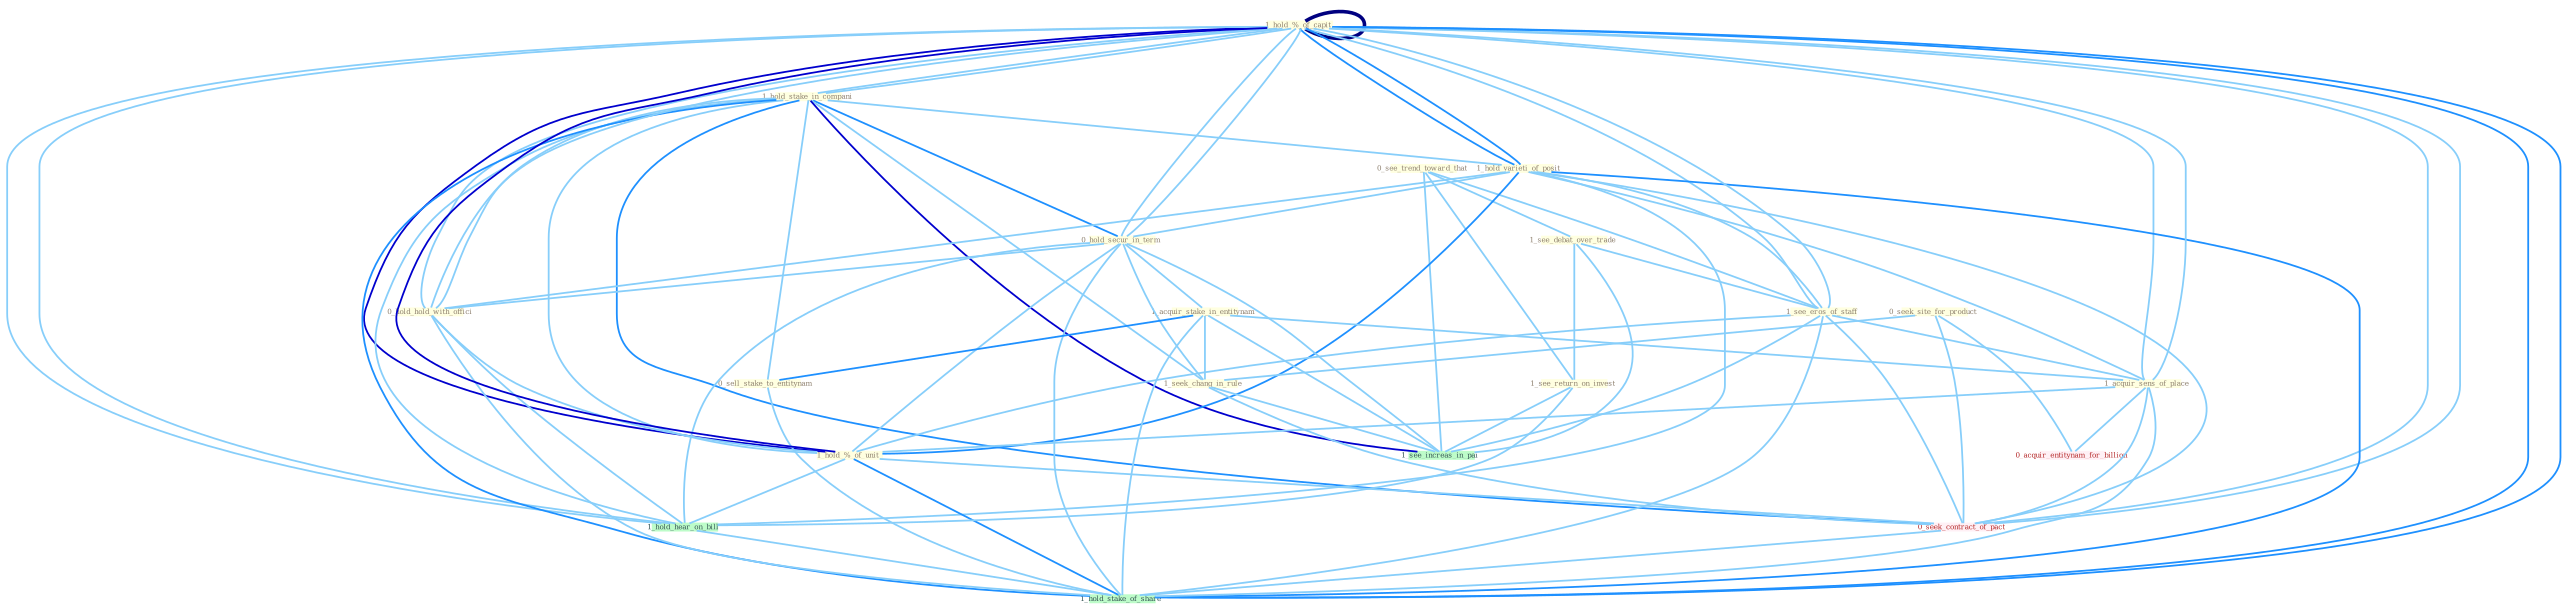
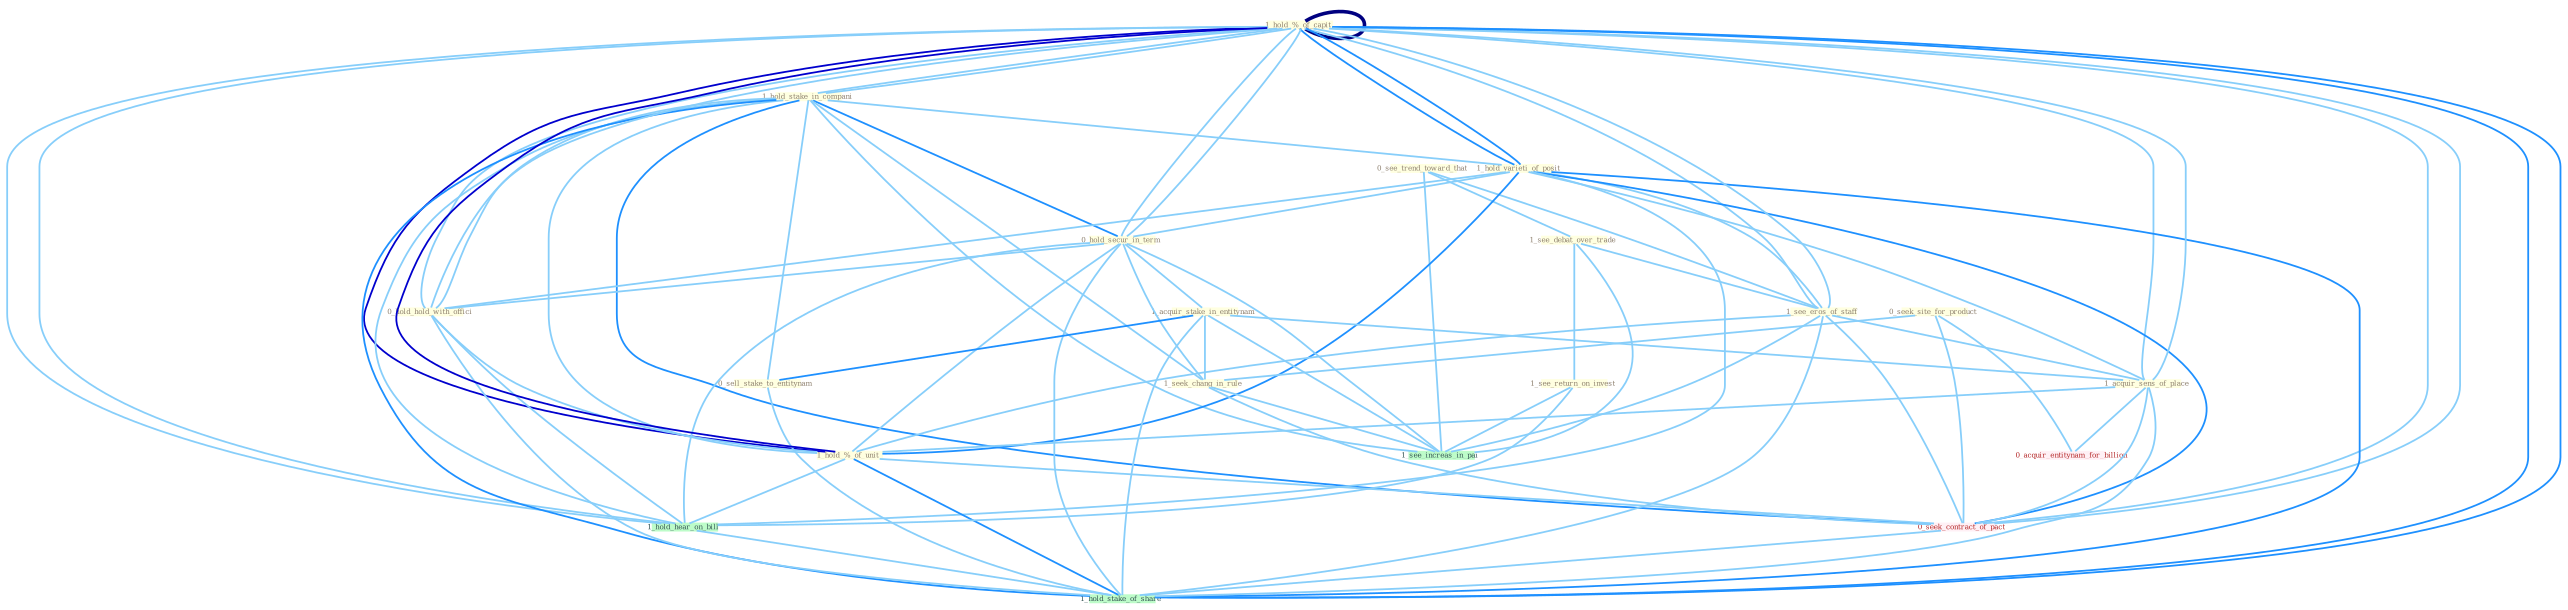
edge "0_see_trend_toward_that" -- "1_see_return_on_invest": removed
edge "1_hold_varieti_of_posit" -- "0_seek_contract_of_pact": color #87cefa -> #1e90ff
edge "1_hold_stake_in_compani" -- "1_see_increas_in_pai": color #0000cd -> #87cefa
